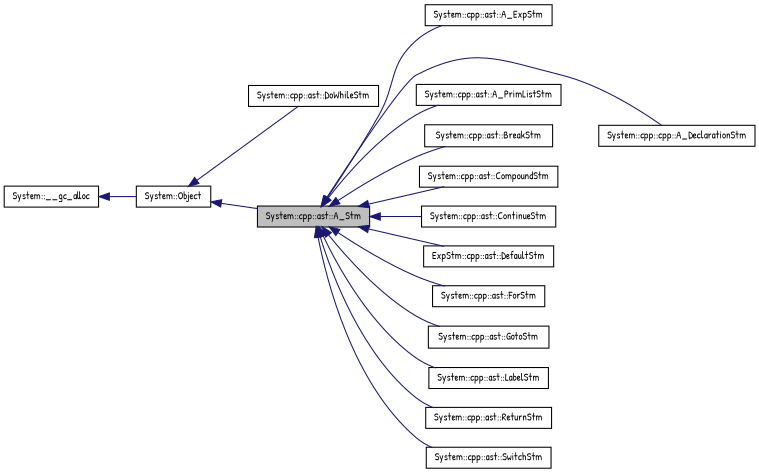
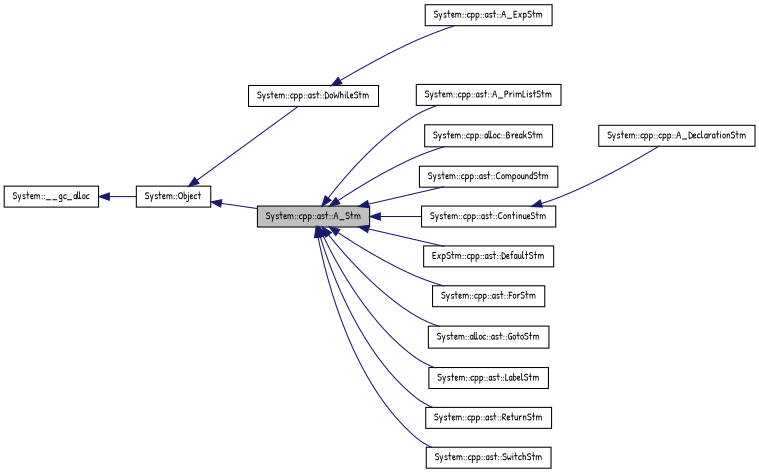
edge "System::cpp::cpp::A_DeclarationStm" -> "System::cpp::ast::A_Stm": now "System::cpp::cpp::A_DeclarationStm" -> "System::cpp::ast::ContinueStm"
edge "System::cpp::ast::A_ExpStm" -> "System::cpp::ast::A_Stm": now "System::cpp::ast::A_ExpStm" -> "System::cpp::ast::DoWhileStm"
node "System::cpp::ast::BreakStm": label "System::cpp::ast::BreakStm" -> "System::cpp::alloc::BreakStm"
node "System::cpp::ast::GotoStm": label "System::cpp::ast::GotoStm" -> "System::alloc::ast::GotoStm"
